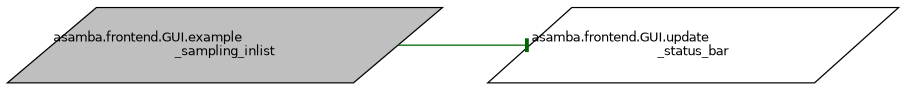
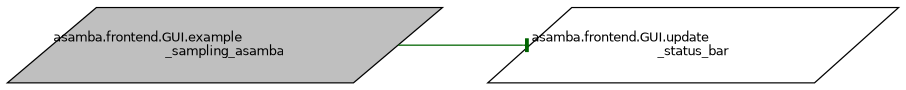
node "asamba.frontend.GUI.example _sampling_inlist": label "asamba.frontend.GUI.example _sampling_inlist" -> "asamba.frontend.GUI.example _sampling_asamba"
